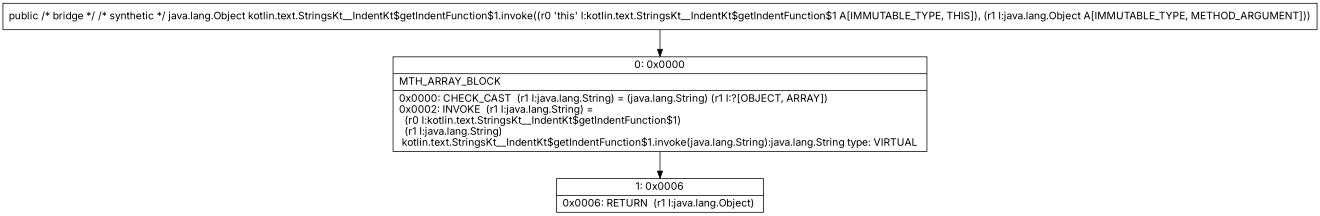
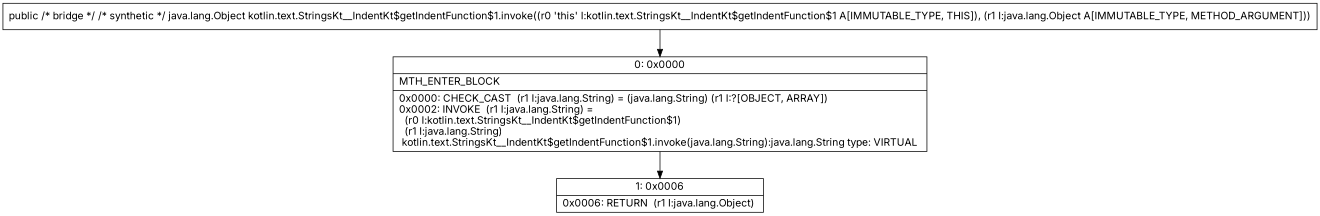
node "0: 0x0000": text "MTH_ARRAY_BLOCK" -> "MTH_ENTER_BLOCK"
